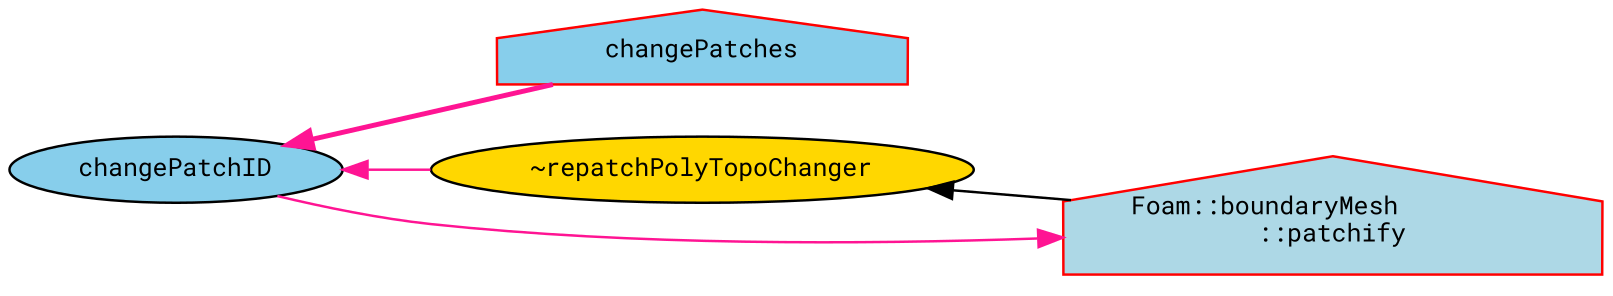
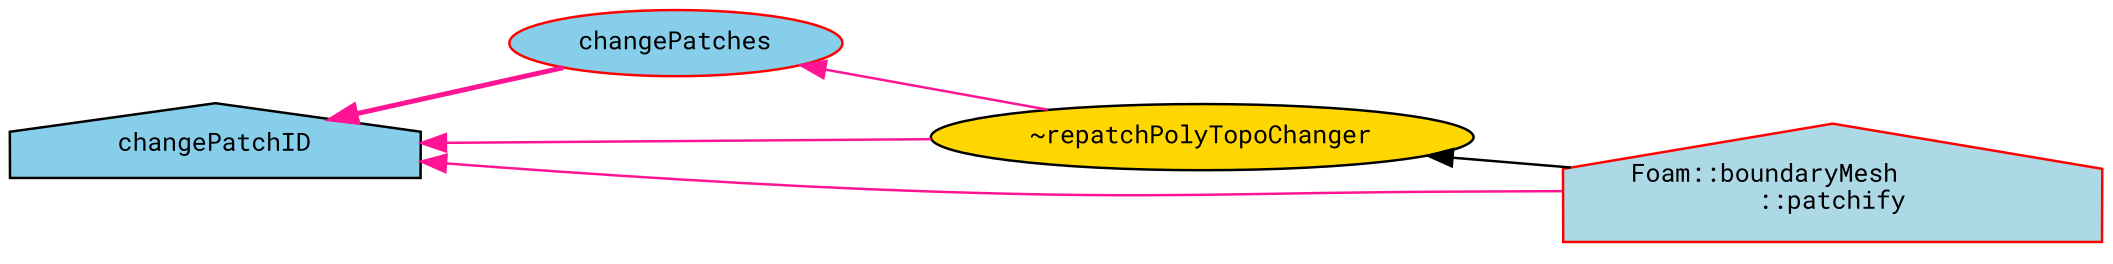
node "changePatches": shape house -> ellipse
edge "~repatchPolyTopoChanger" -> "changePatches": added
node "changePatchID": shape ellipse -> house
edge "changePatchID" -> "Foam::boundaryMesh ::patchify": reversed
